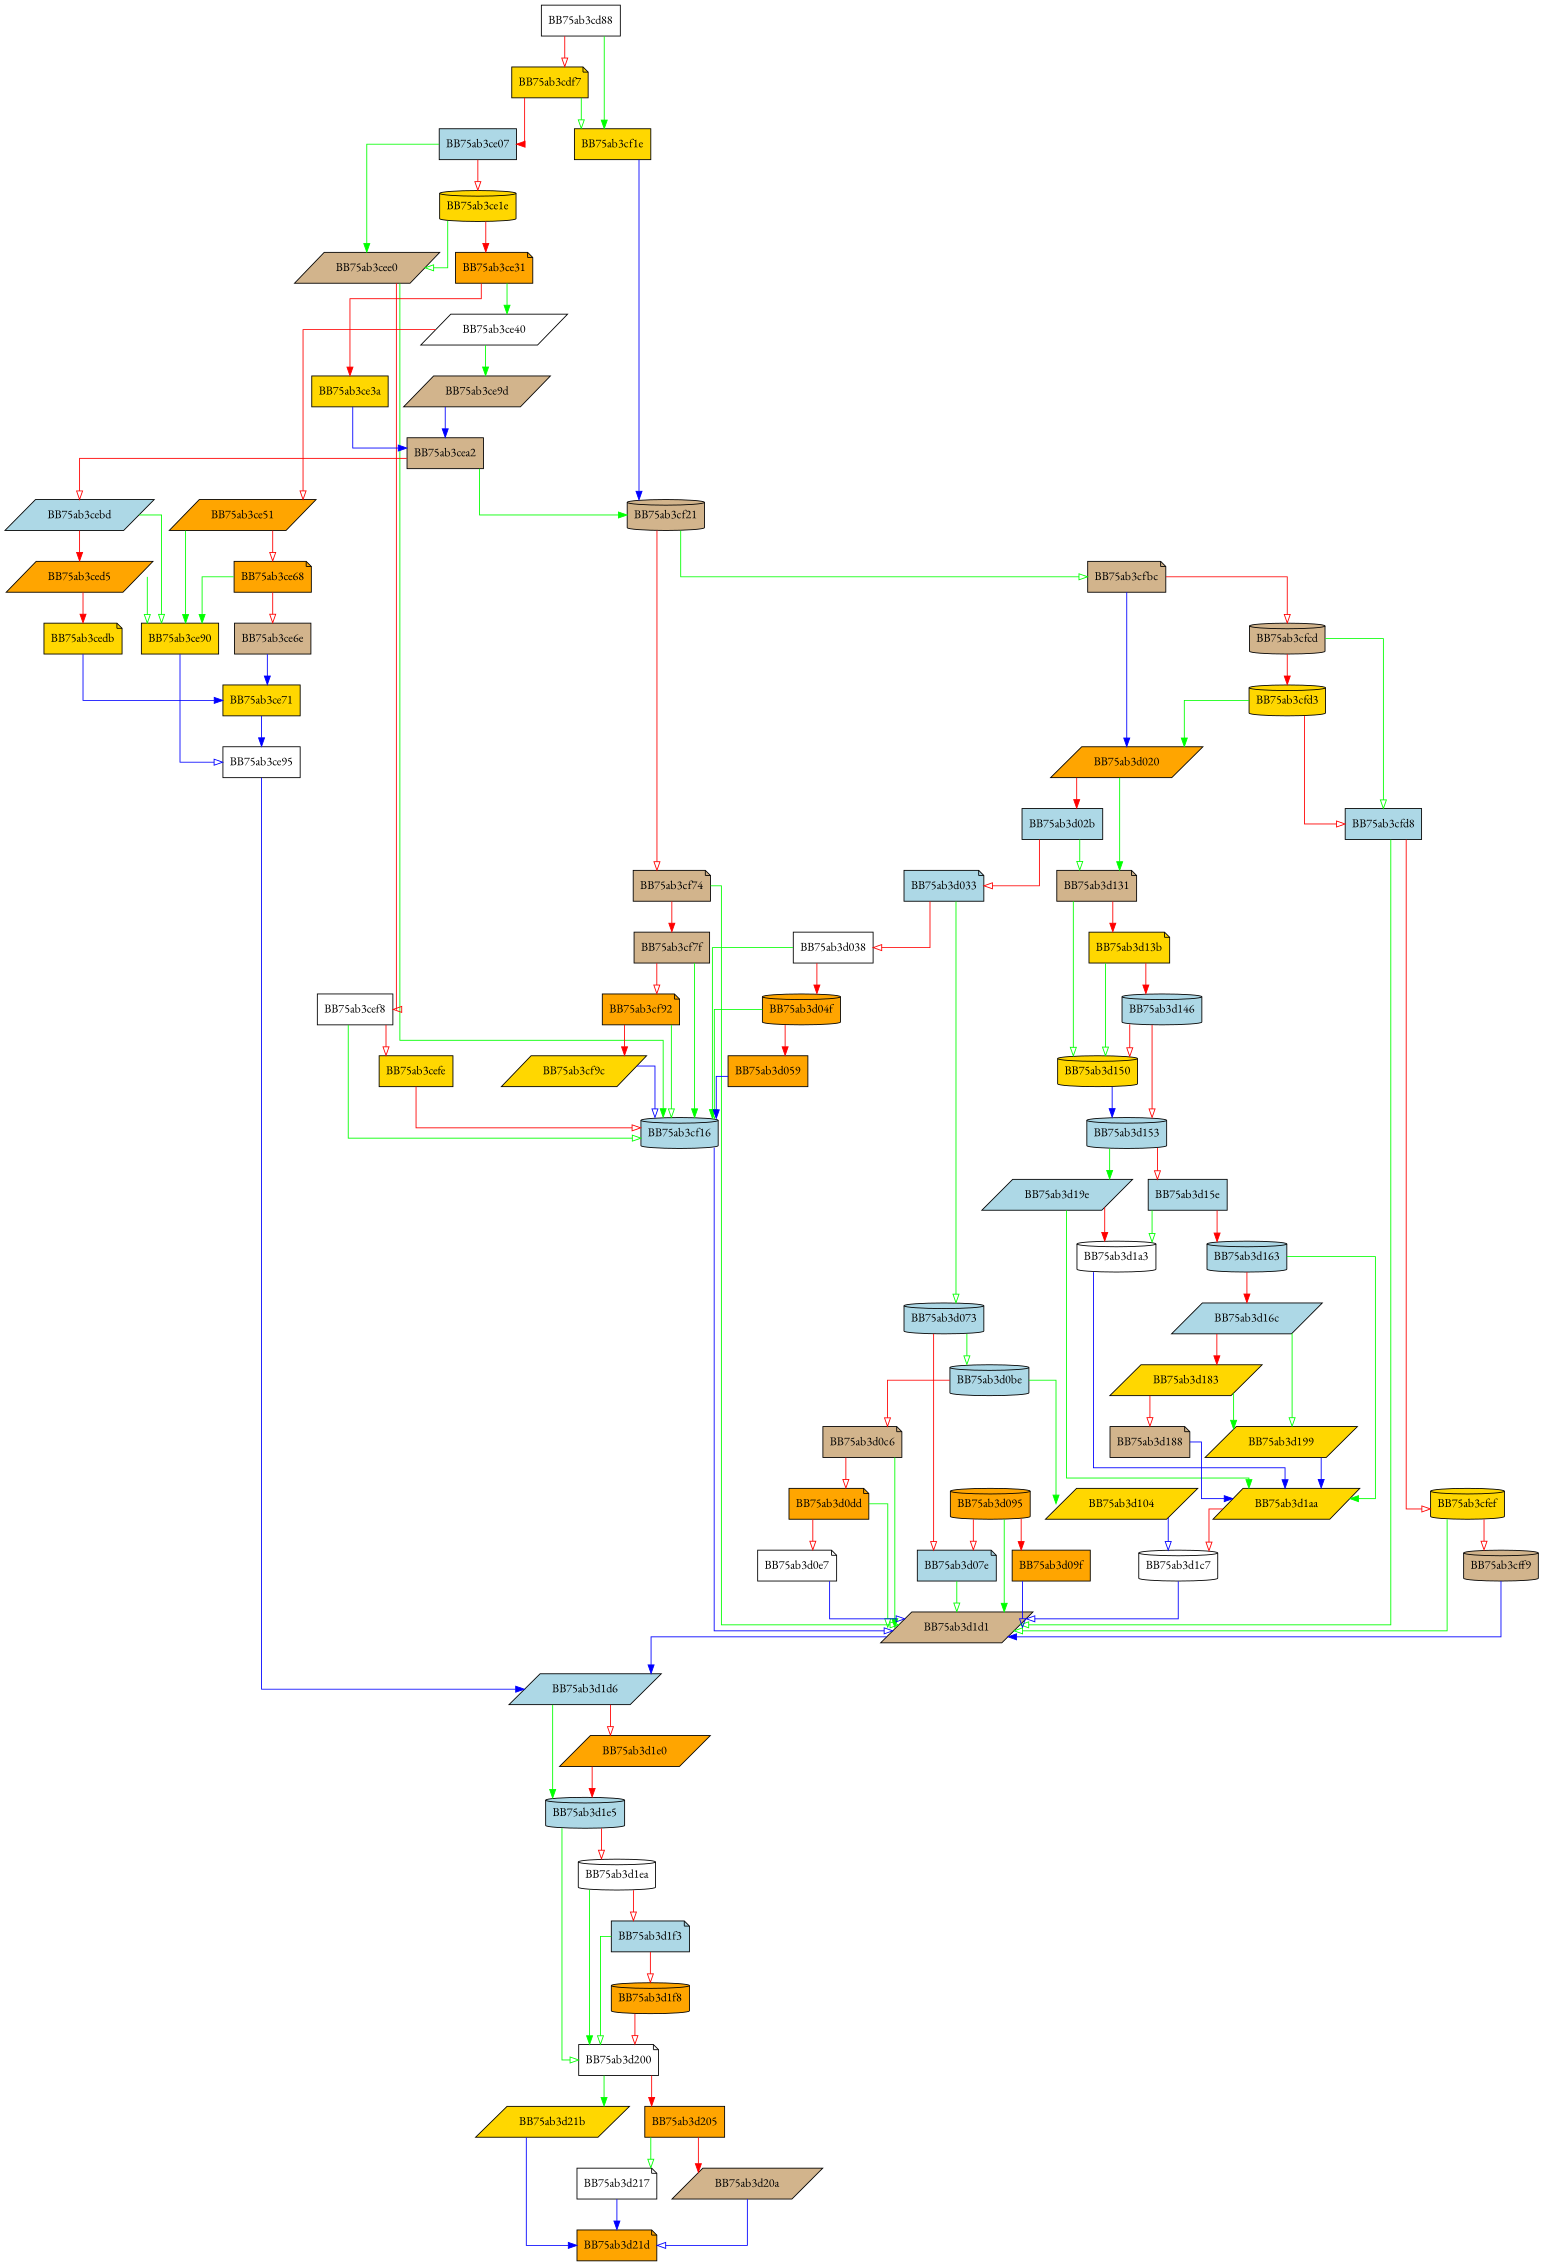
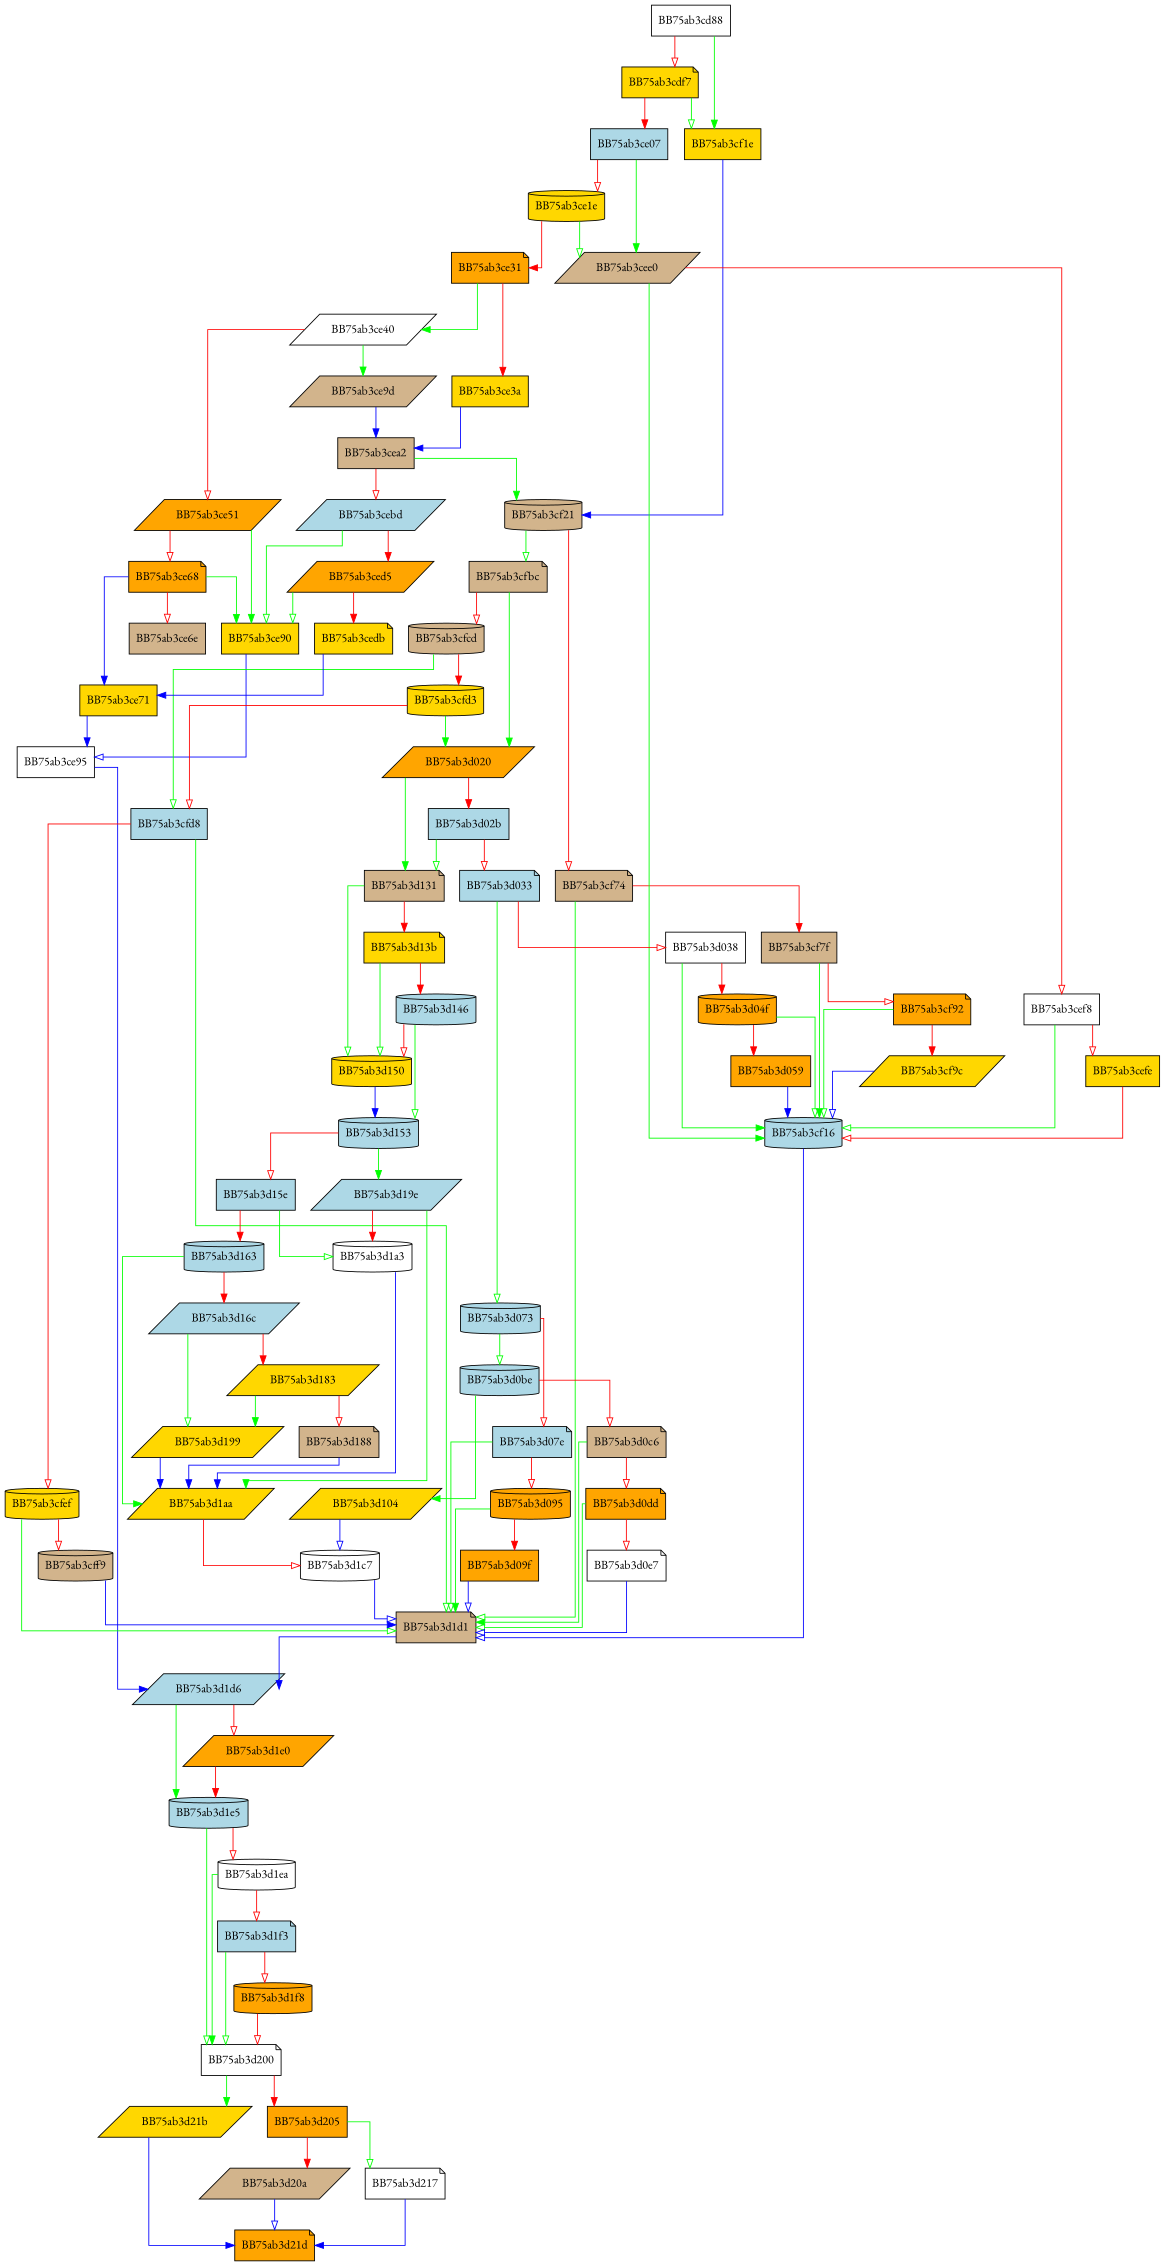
edge "BB75ab3ce6e" -> "BB75ab3ce71": now "BB75ab3ce68" -> "BB75ab3ce71"
edge "BB75ab3cfbc" -> "BB75ab3d020": color blue -> green
edge "BB75ab3d146" -> "BB75ab3d153": color red -> green
edge "BB75ab3d095" -> "BB75ab3d07e": reversed
node "BB75ab3d1d1": shape parallelogram -> note
